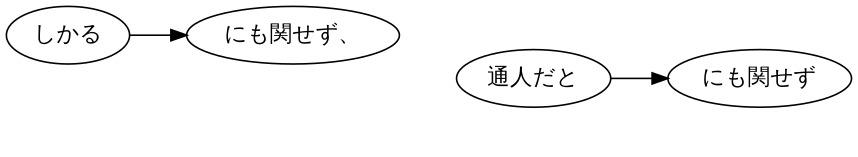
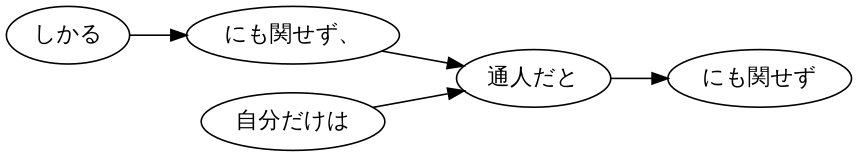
edge "にも関せず、" -> "通人だと": added
node "自分だけは": added
